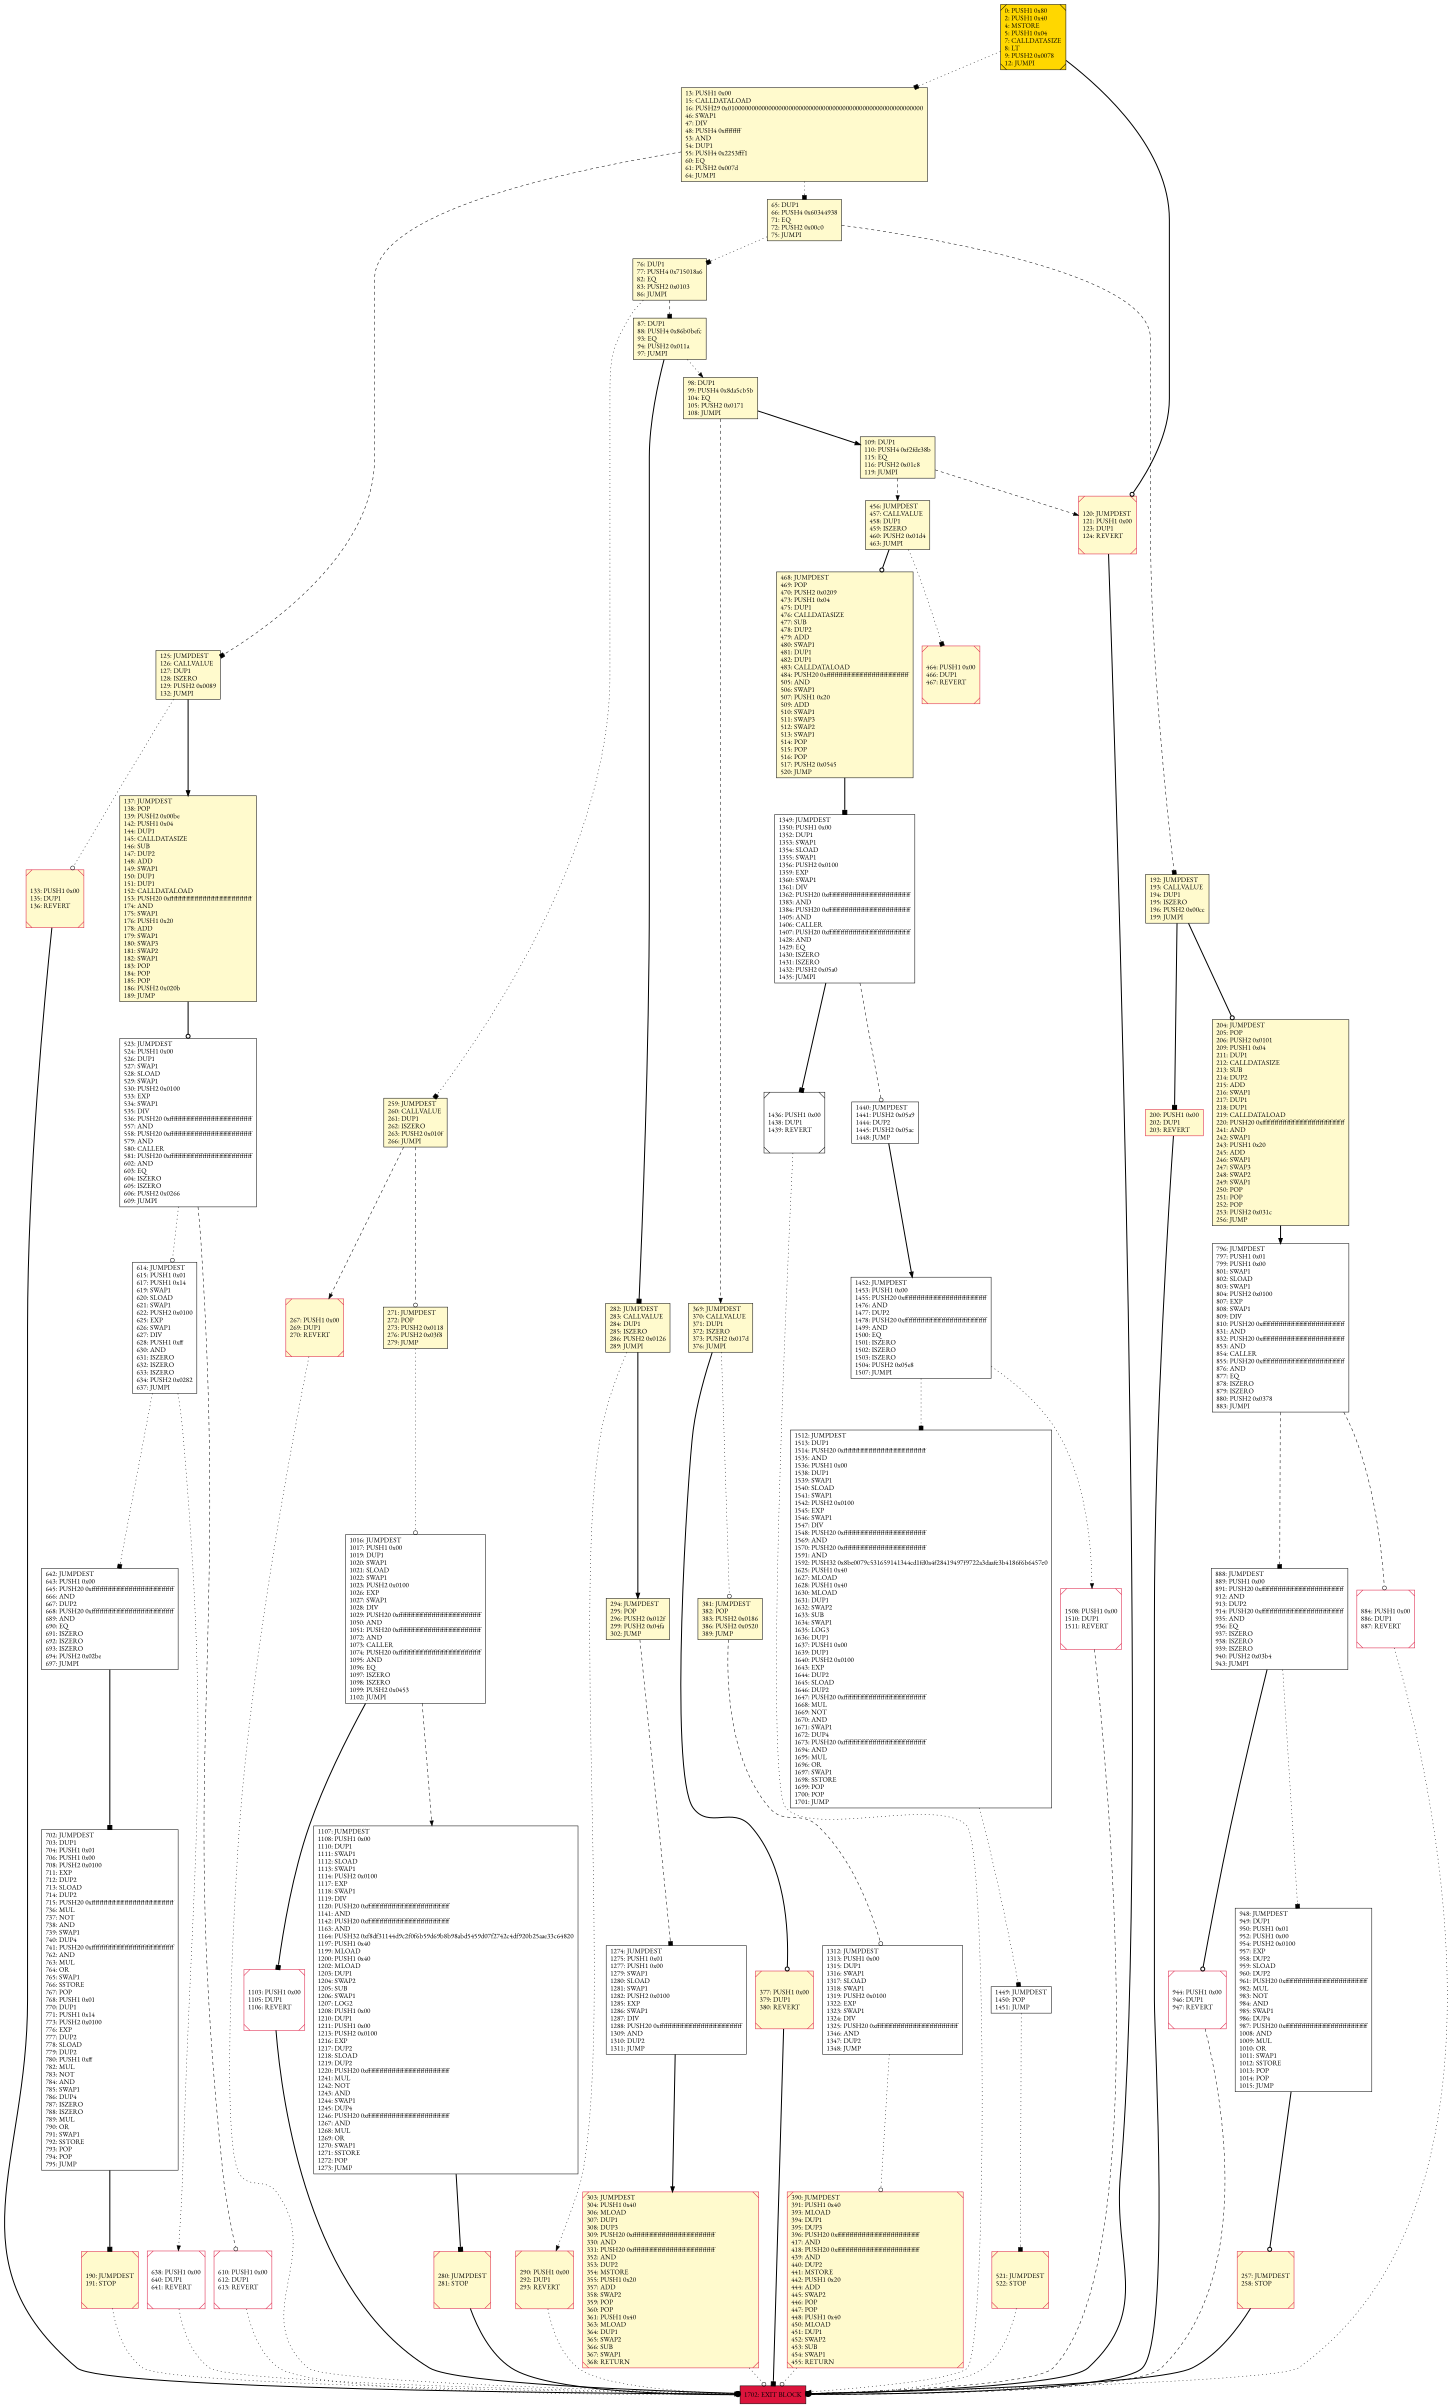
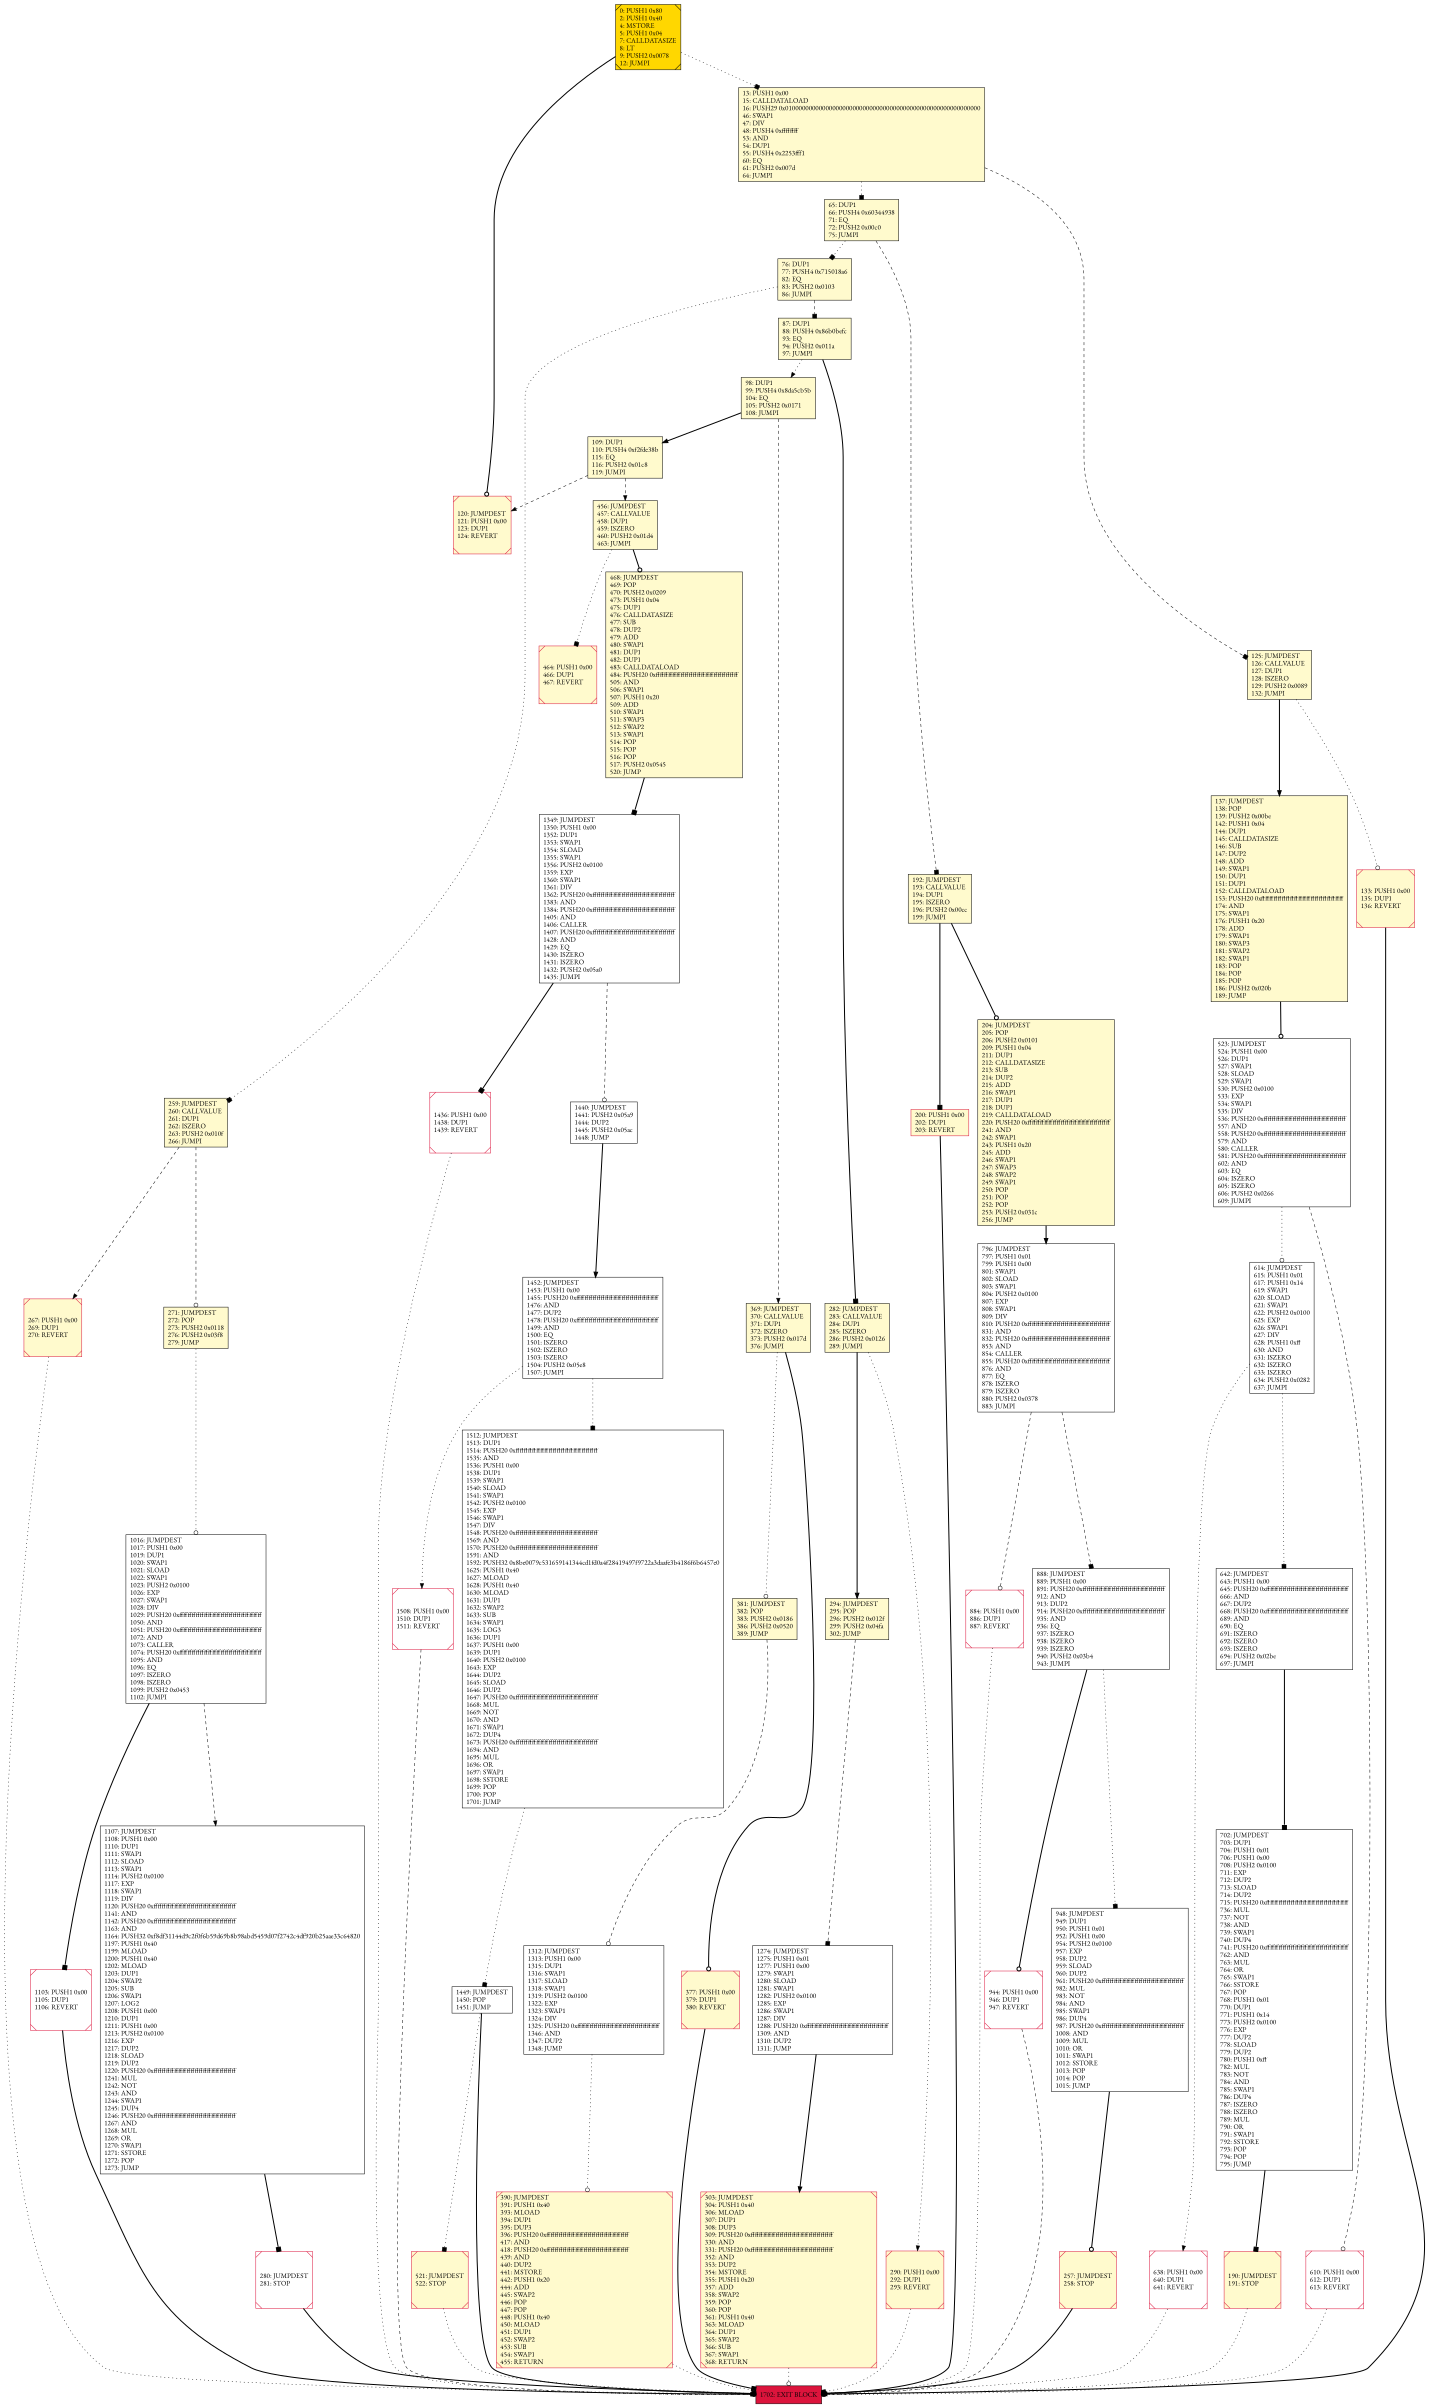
node "1436: PUSH1 0x00 1438: DUP1 1439: REVERT": color black -> crimson
edge "120: JUMPDEST 121: PUSH1 0x00 123: DUP1 124: REVERT" -> "1702: EXIT BLOCK": now "1449: JUMPDEST 1450: POP 1451: JUMP" -> "1702: EXIT BLOCK"
node "280: JUMPDEST 281: STOP": fillcolor lemonchiffon -> white
